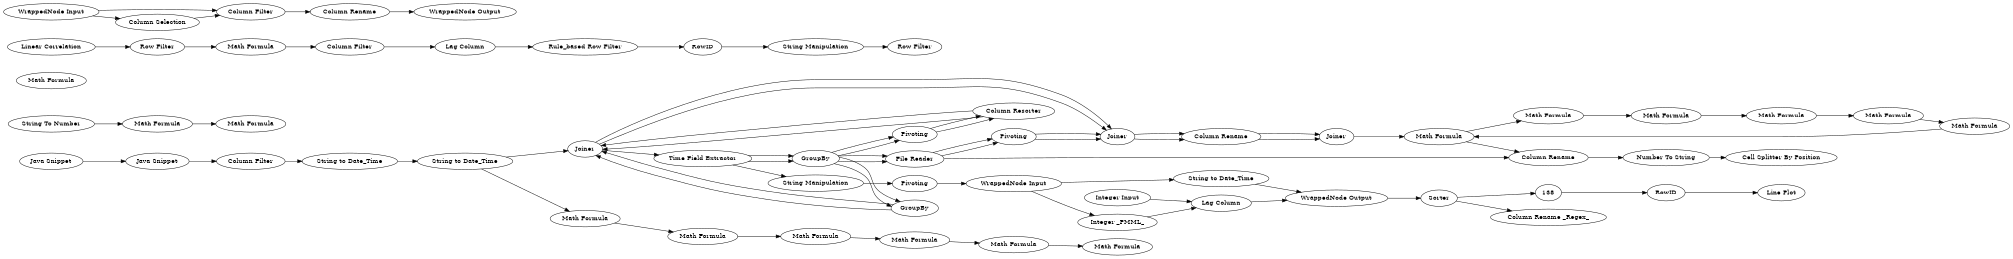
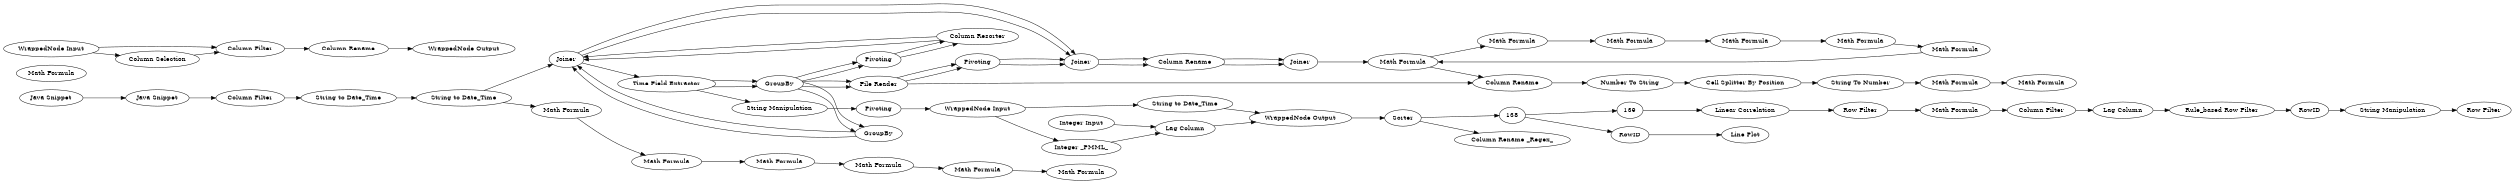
edge "Cell Splitter By Position" -> "String To Number": added
node "139": added
